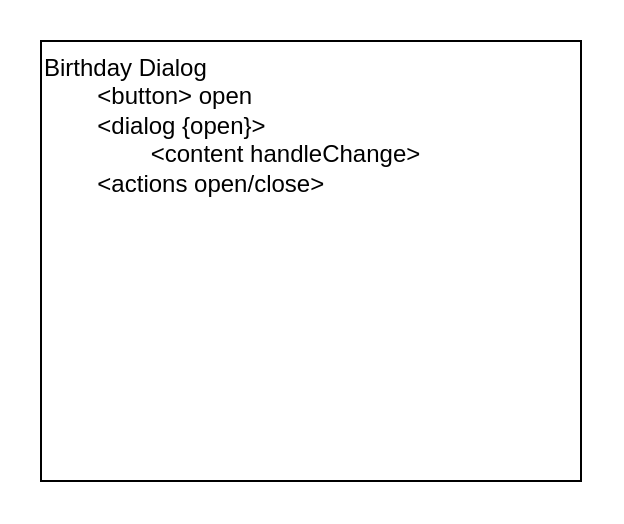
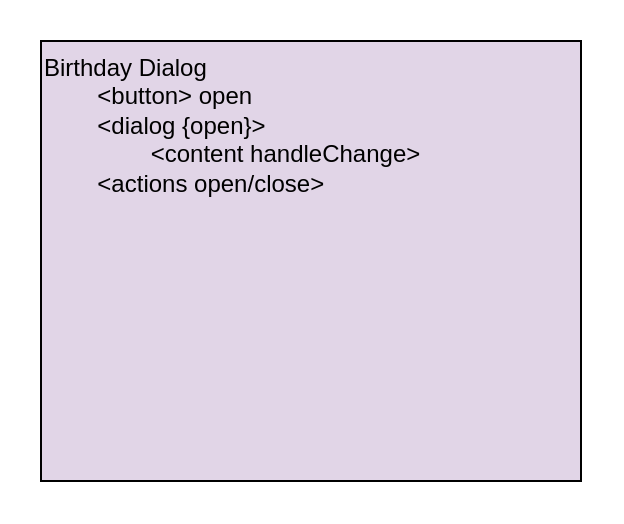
node "Birthday Dialog <button> open <dialog {open}> <content handleChange> <actions open/close>": fillcolor #ffffff -> #e1d5e7
